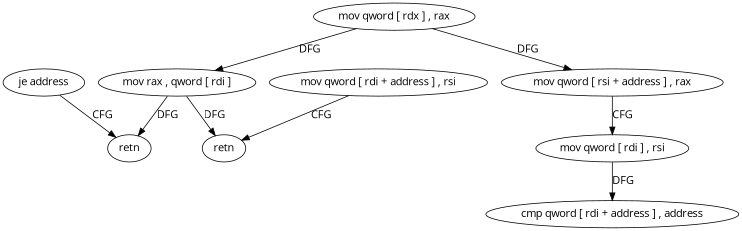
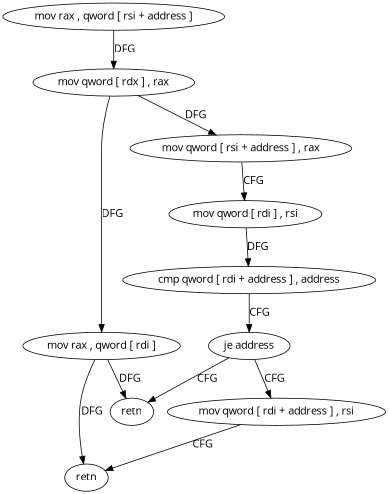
node "mov rax , qword [ rsi + address ]": added
edge "cmp qword [ rdi + address ] , address" -> "je address": added, label "CFG"
edge "je address" -> "mov qword [ rdi + address ] , rsi": added, label "CFG"
